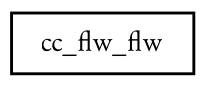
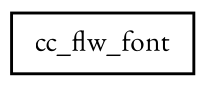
node "cc_flw_flw": label "cc_flw_flw" -> "cc_flw_font"
